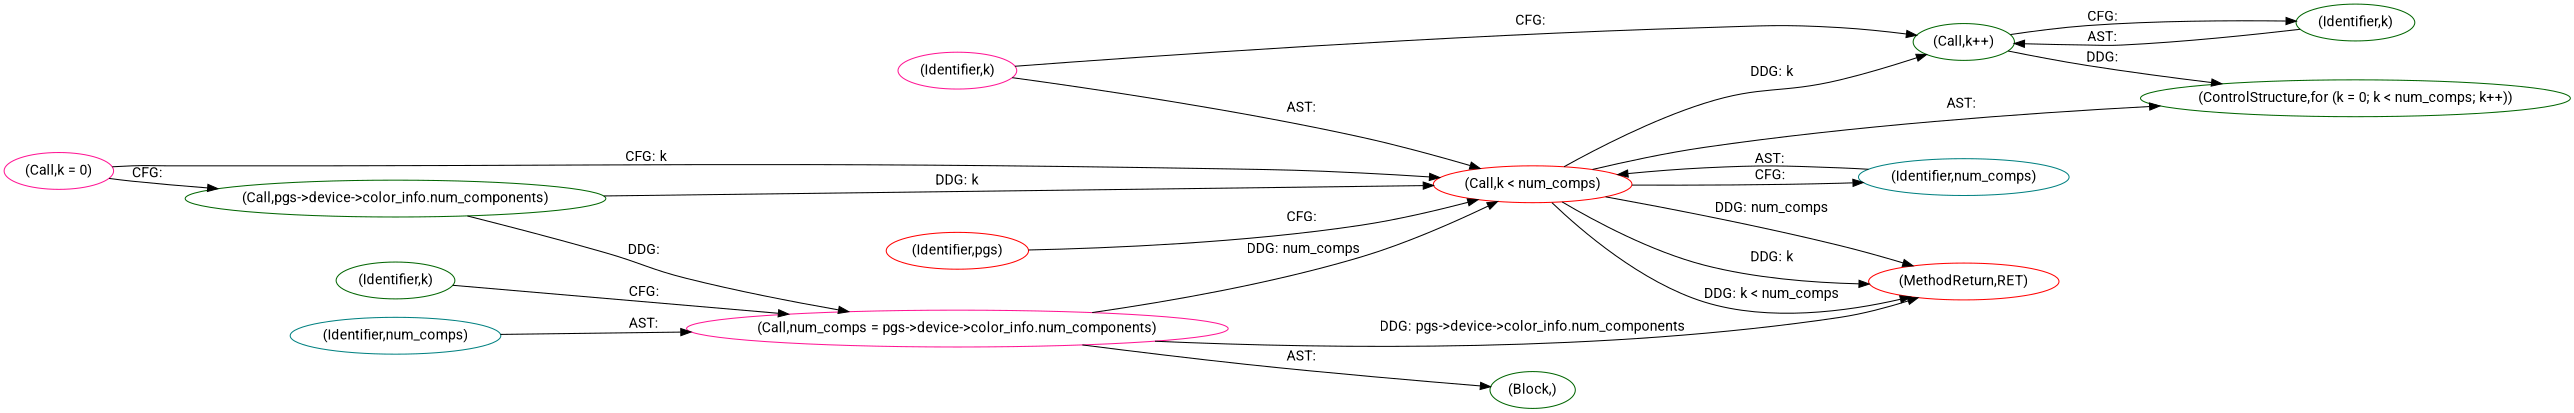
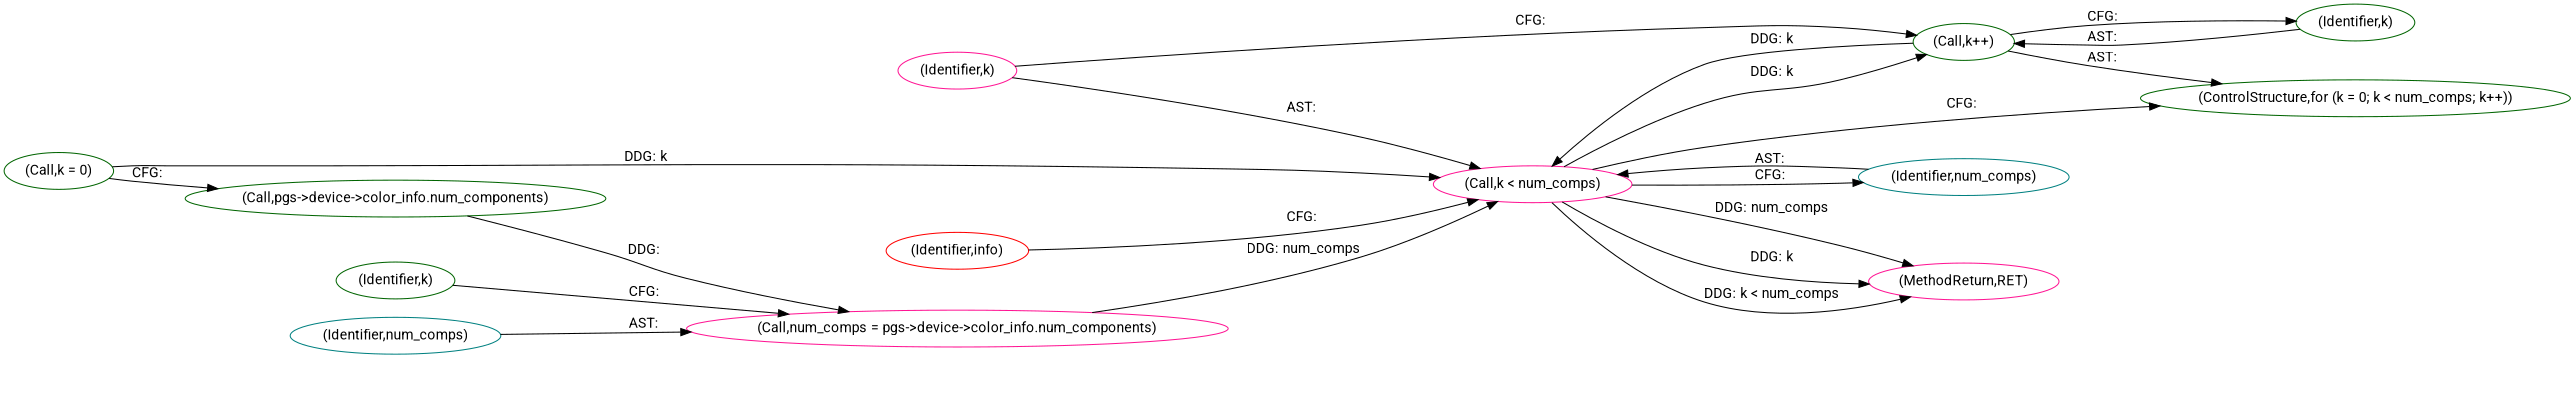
edge "(Call,k++)" -> "(ControlStructure,for (k = 0; k < num_comps; k++))": label "DDG: " -> "AST: "
edge "(Call,k < num_comps)" -> "(ControlStructure,for (k = 0; k < num_comps; k++))": label "AST: " -> "CFG: "
edge "(Call,k = 0)" -> "(Call,k < num_comps)": label "CFG: k" -> "DDG: k"
node "(Call,k = 0)": color deeppink -> darkgreen
node "(Call,k < num_comps)": color red -> deeppink
edge "(Call,pgs->device->color_info.num_components)" -> "(Call,k < num_comps)": now "(Call,k++)" -> "(Call,k < num_comps)"
node "(Identifier,pgs)": label "(Identifier,pgs)" -> "(Identifier,info)"
node "(MethodReturn,RET)": color red -> deeppink
edge "(Call,num_comps = pgs->device->color_info.num_components)" -> "(MethodReturn,RET)": removed, label "DDG: pgs->device->color_info.num_components"
node "(Block,)": removed
